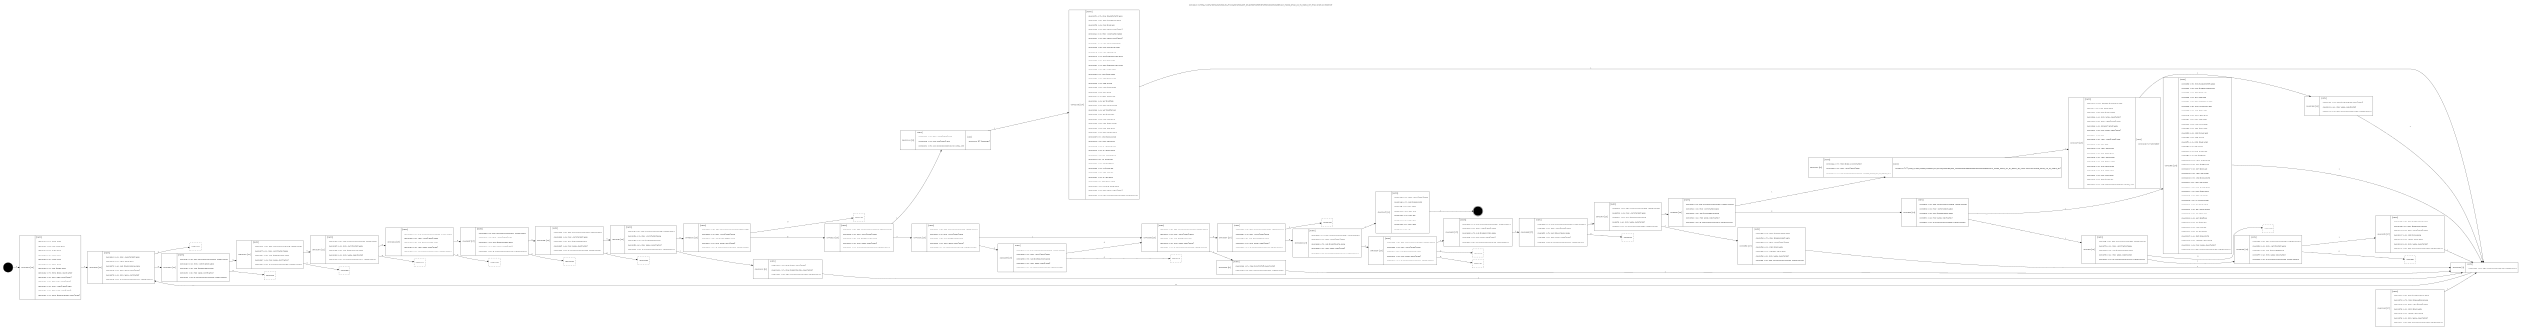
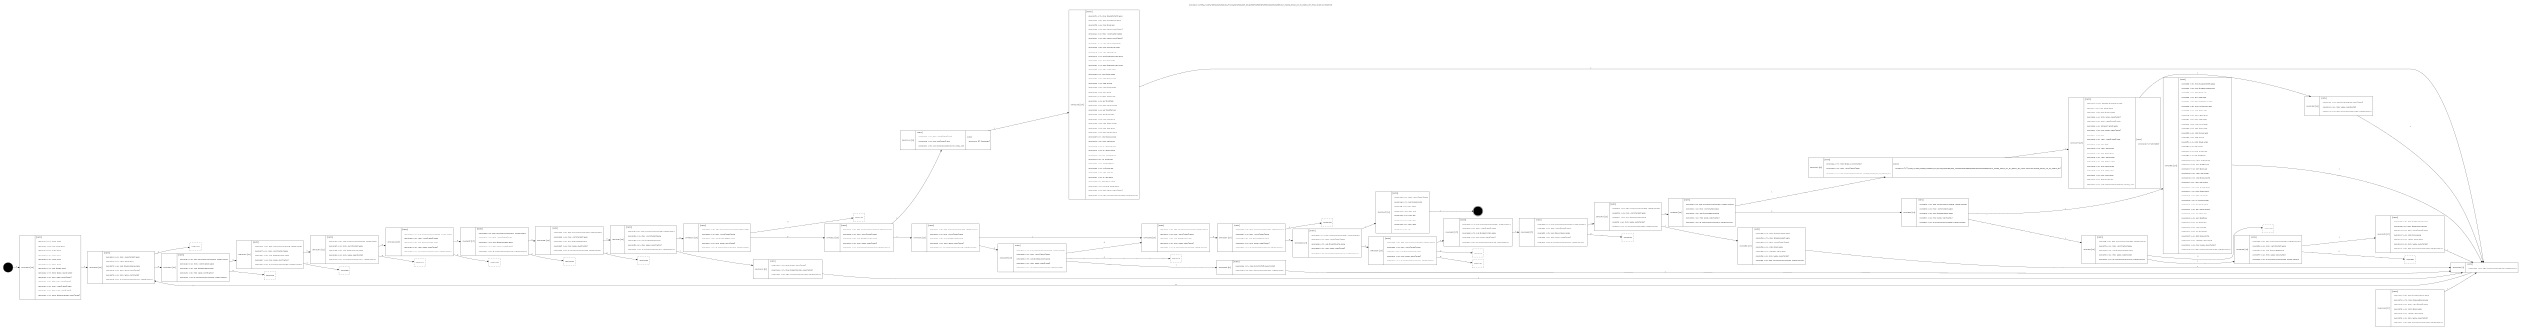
edge "0x401e6e [25]" -> "0x4020ee [12]": now "0x401e55 [25]" -> "0x4020ee [12]"
